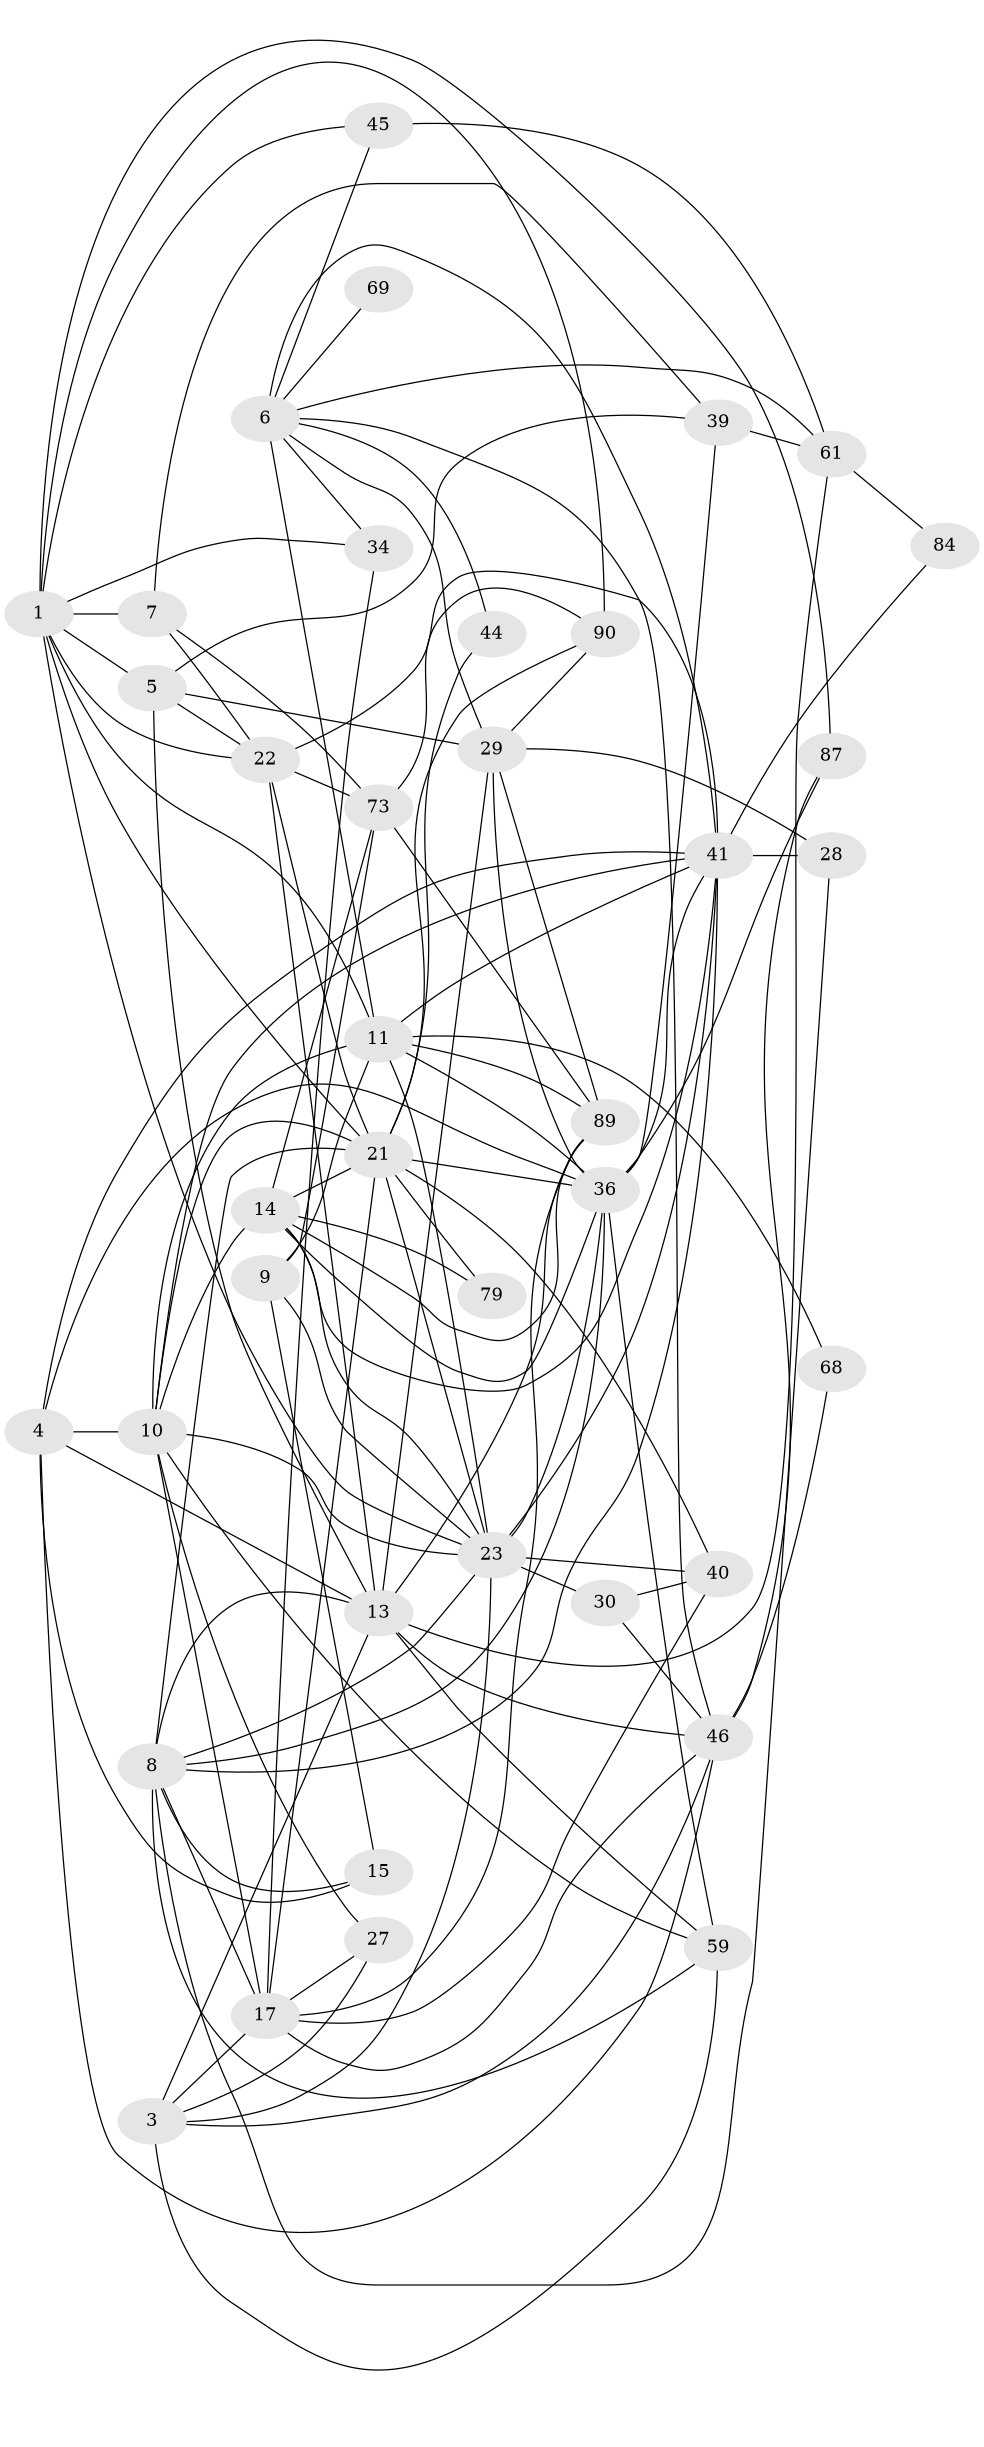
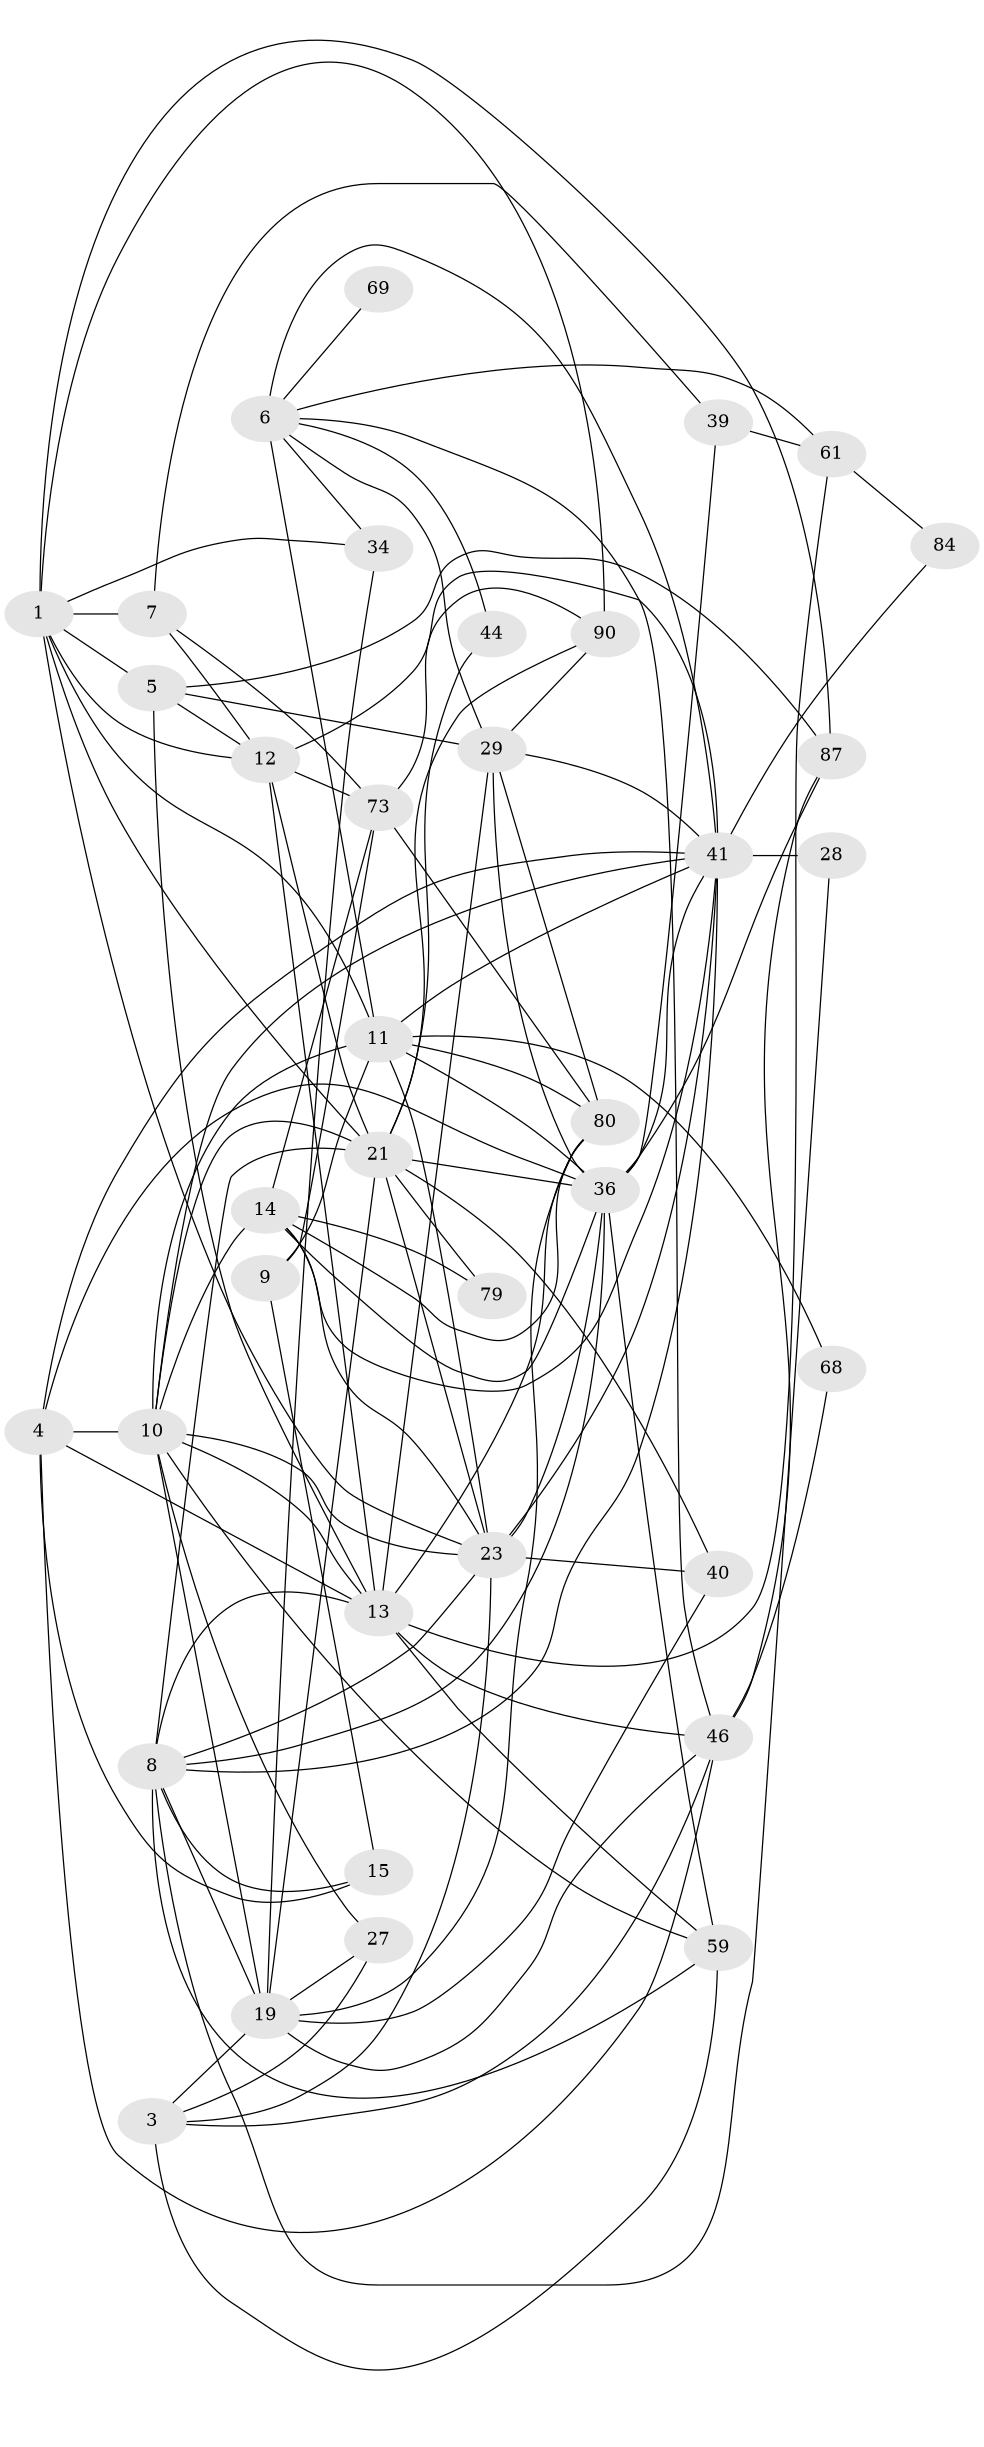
node "45": removed
edge "39" -- "5": now "87" -- "5"
node "22": label "22" -> "12"
edge "29" -- "28": now "29" -- "41"
node "89": label "89" -> "80"
edge "21" -- "14": removed
edge "9" -- "23": removed
node "30": removed
edge "13" -- "3": now "13" -- "10"
node "17": label "17" -> "19"
